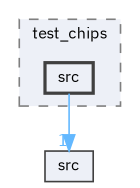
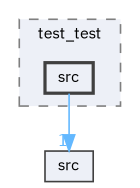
cluster "test_chips": label "test_chips" -> "test_test"
